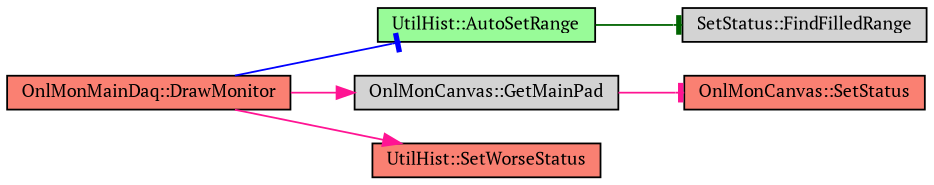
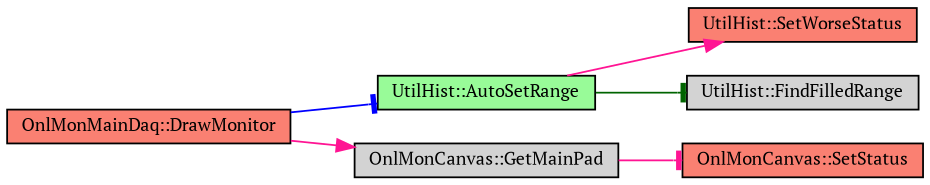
node "SetStatus::FindFilledRange": label "SetStatus::FindFilledRange" -> "UtilHist::FindFilledRange"
edge "OnlMonMainDaq::DrawMonitor" -> "UtilHist::SetWorseStatus": now "UtilHist::AutoSetRange" -> "UtilHist::SetWorseStatus"
